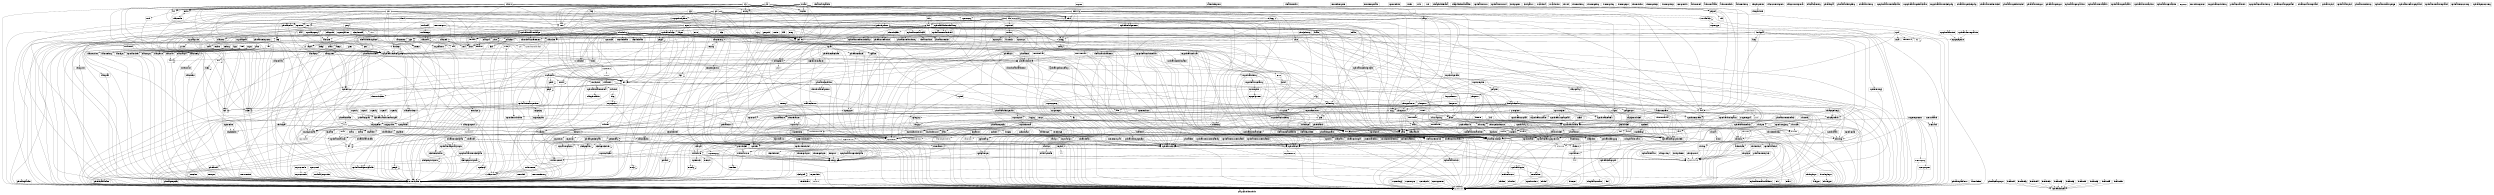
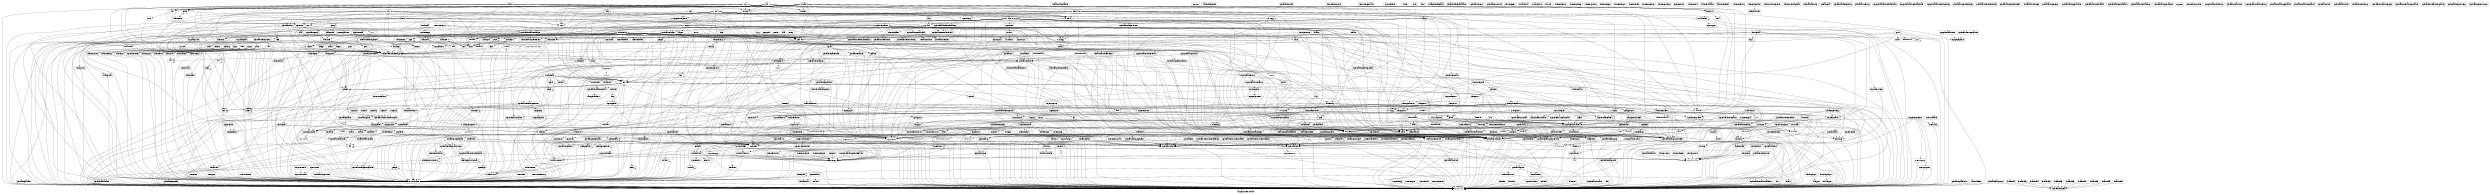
node "clntudp_abort": removed
node "xdrmem_setpos": added
node "_svcauth_unix": fontcolor gray50 -> black
node "setrlimit": fontcolor gray50 -> black
